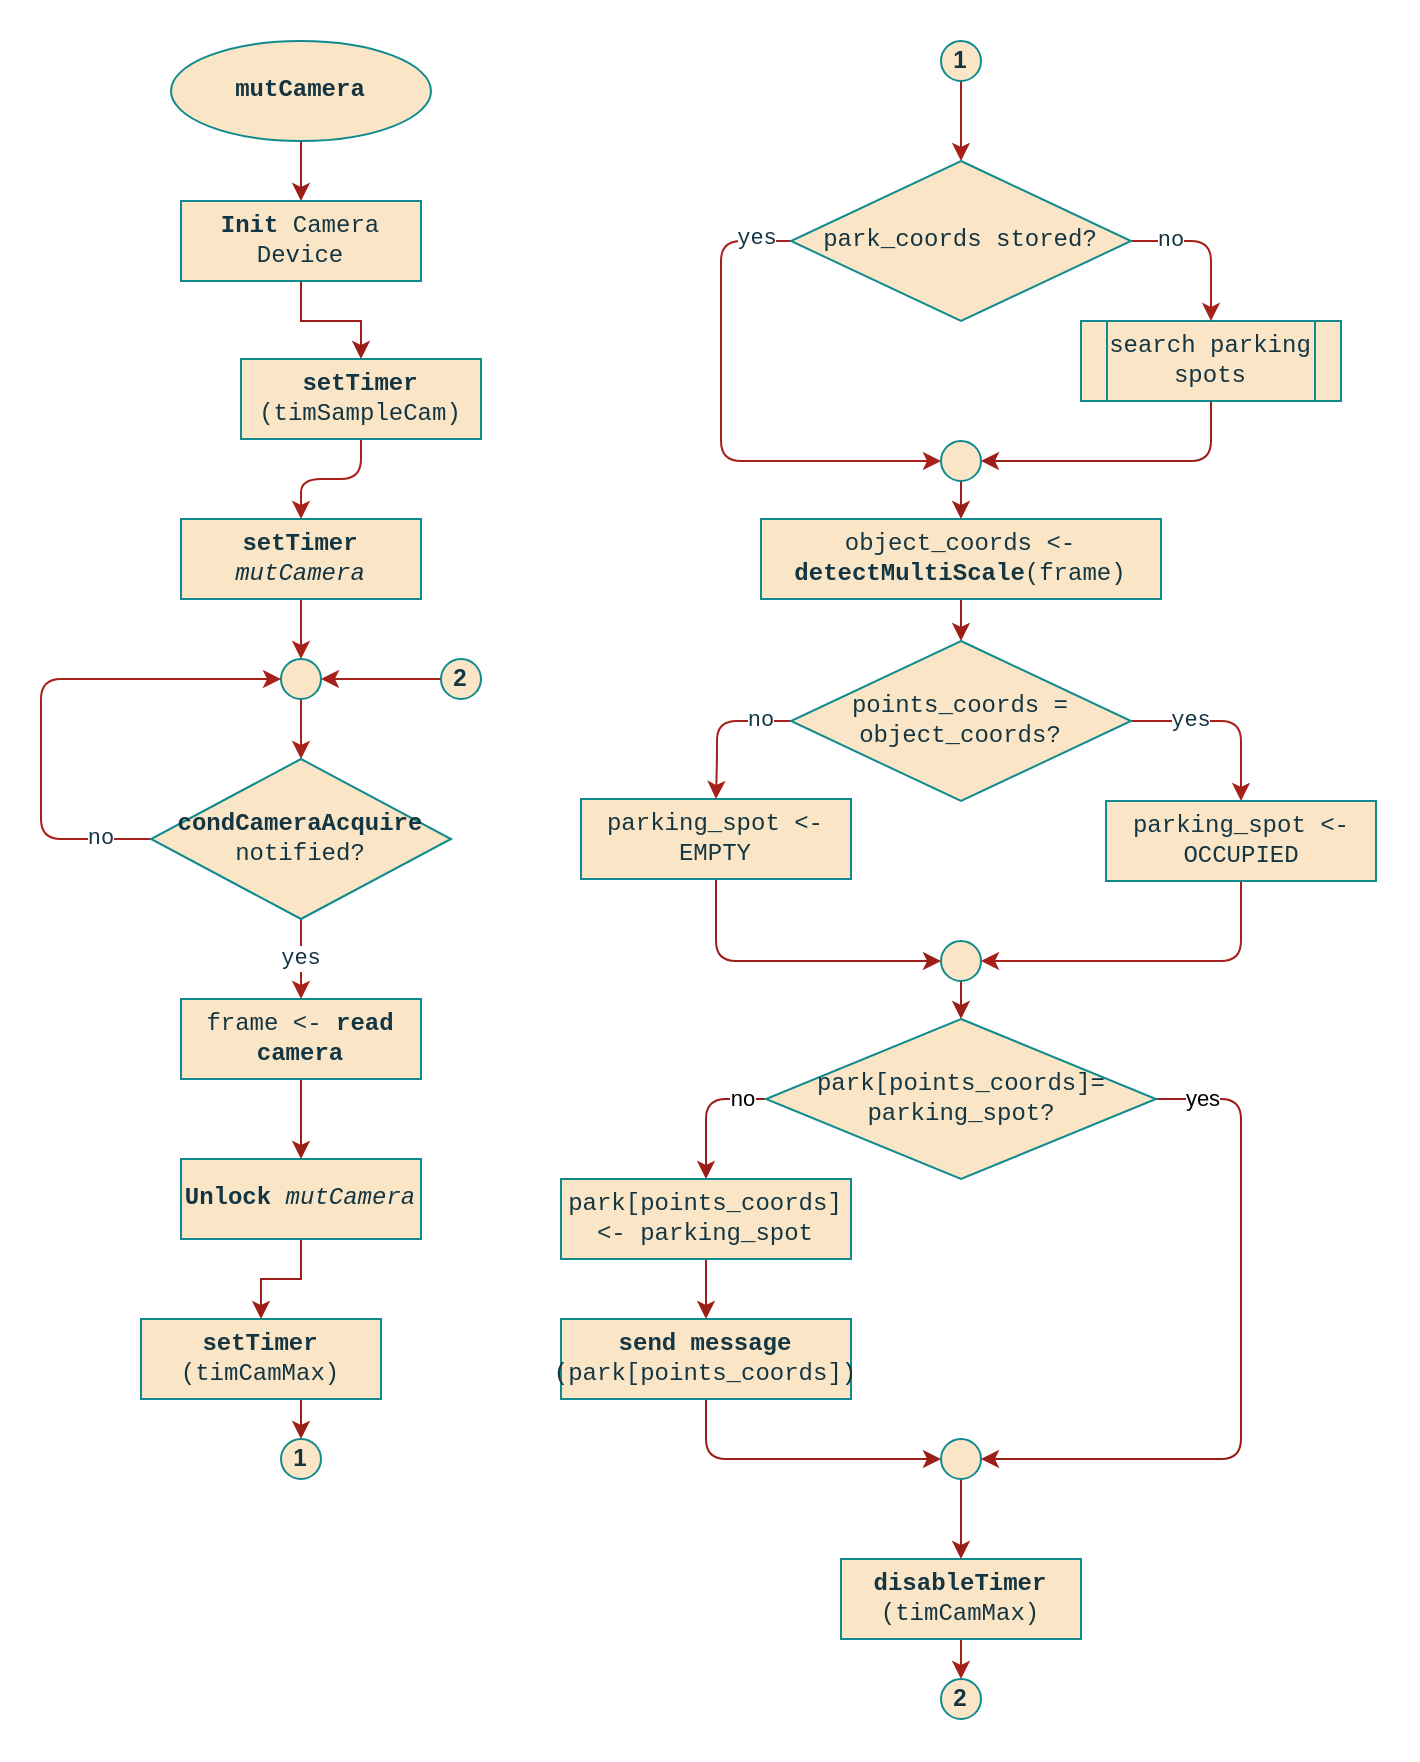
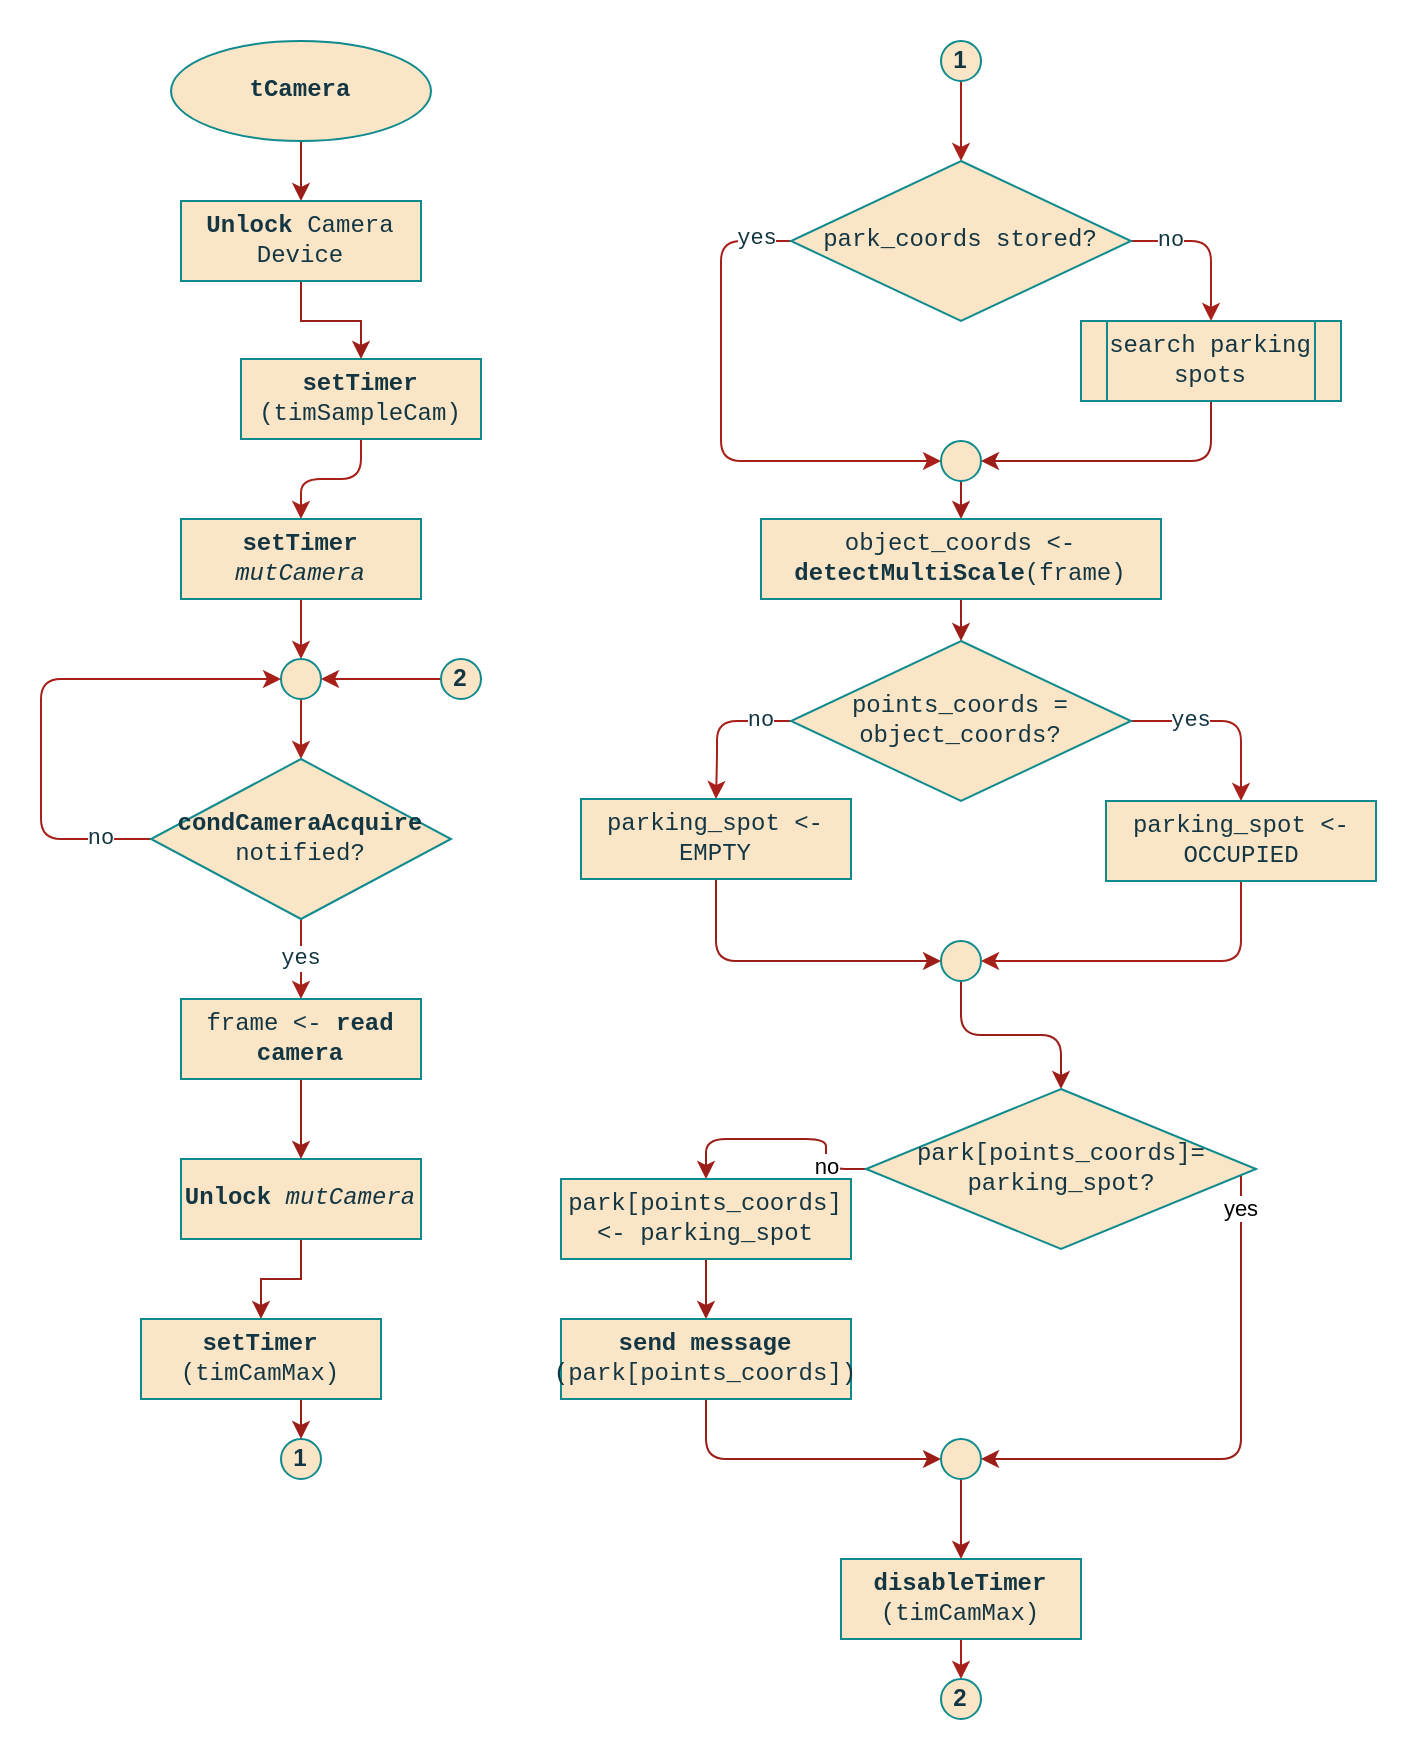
node "mutCamera": label "mutCamera" -> "tCamera"
node "Init Camera Device": label "Init Camera Device" -> "Unlock Camera Device"
node "park[points_coords]= parking_spot?": moved (961, 1099) -> (1061, 1169)
